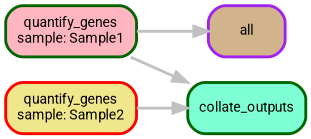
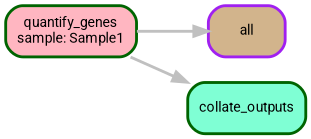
node "quantify_genes sample: Sample2": removed
